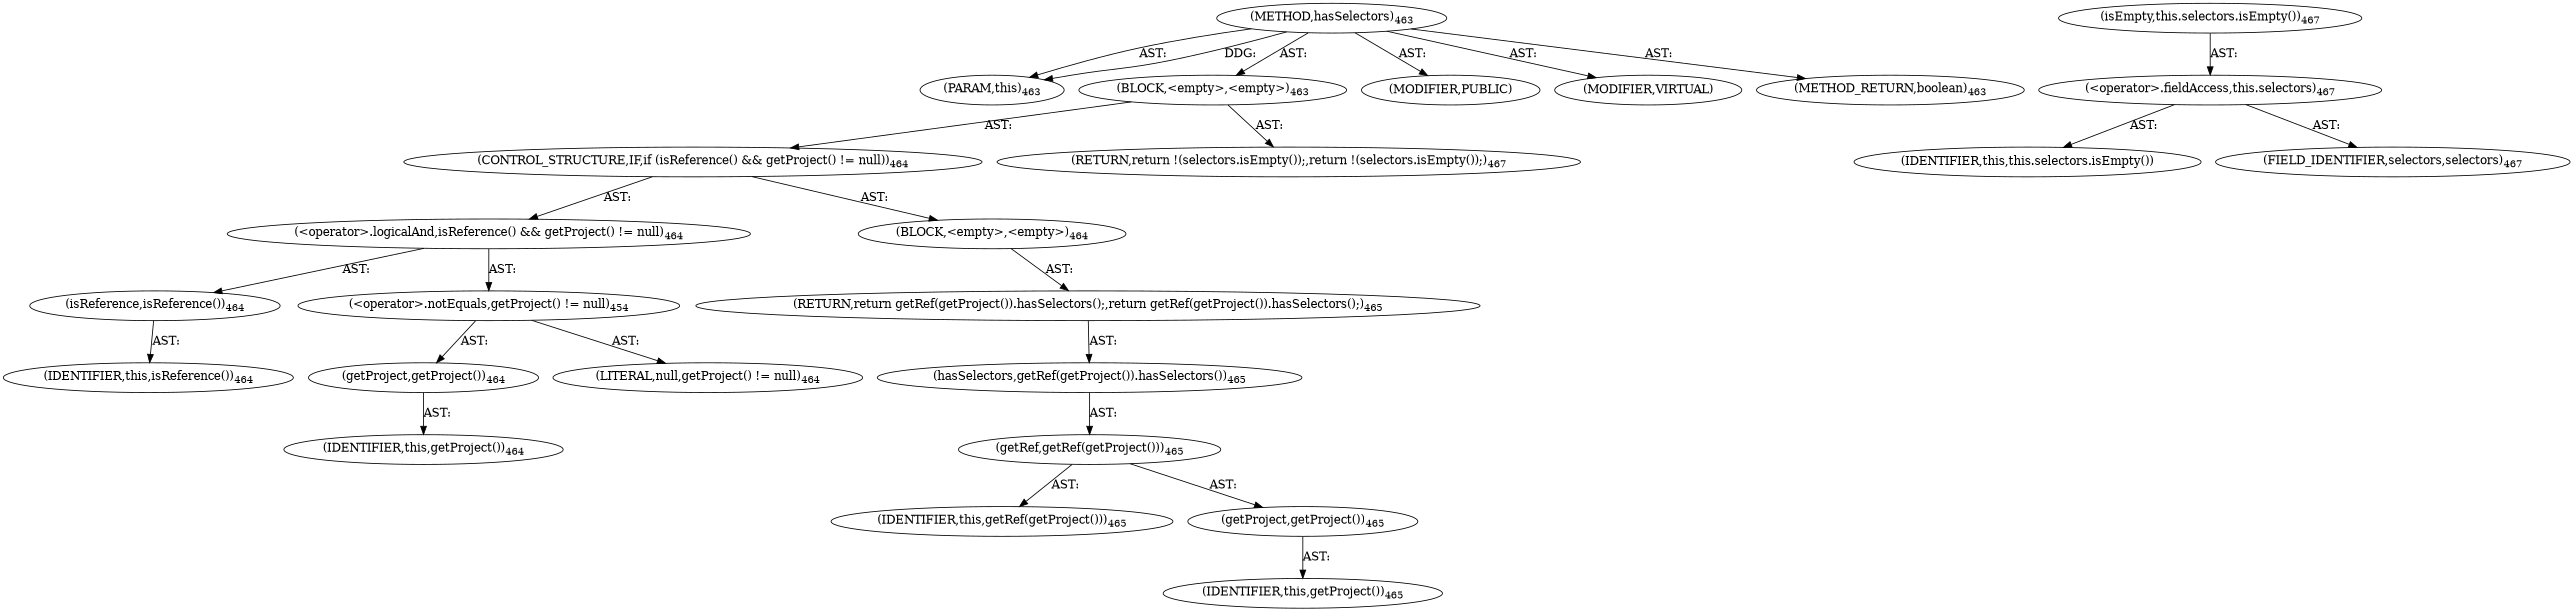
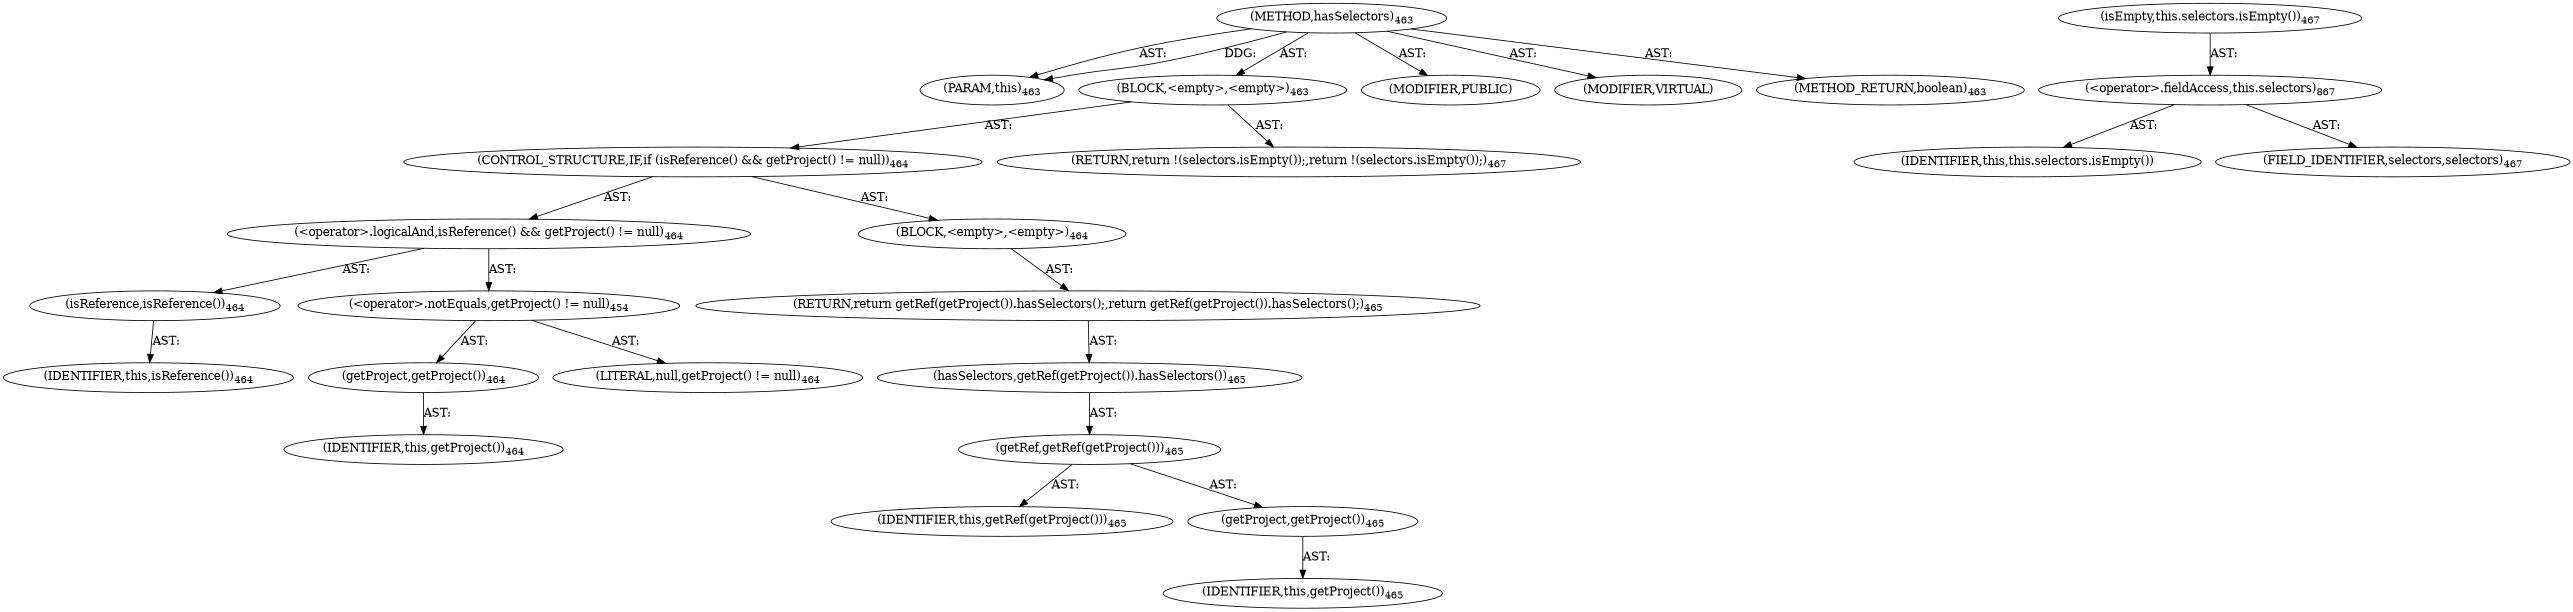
node "(<operator>.fieldAccess,this.selectors)": text "467" -> "867"
